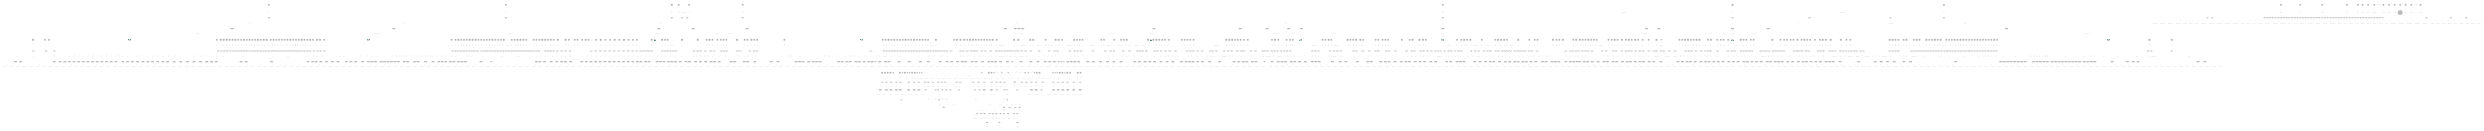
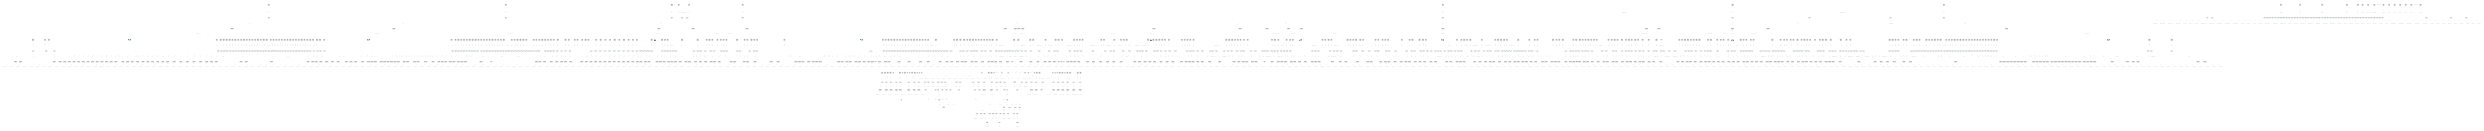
node "( init ( cell 3 3 b ) )": fillcolor grey -> white
